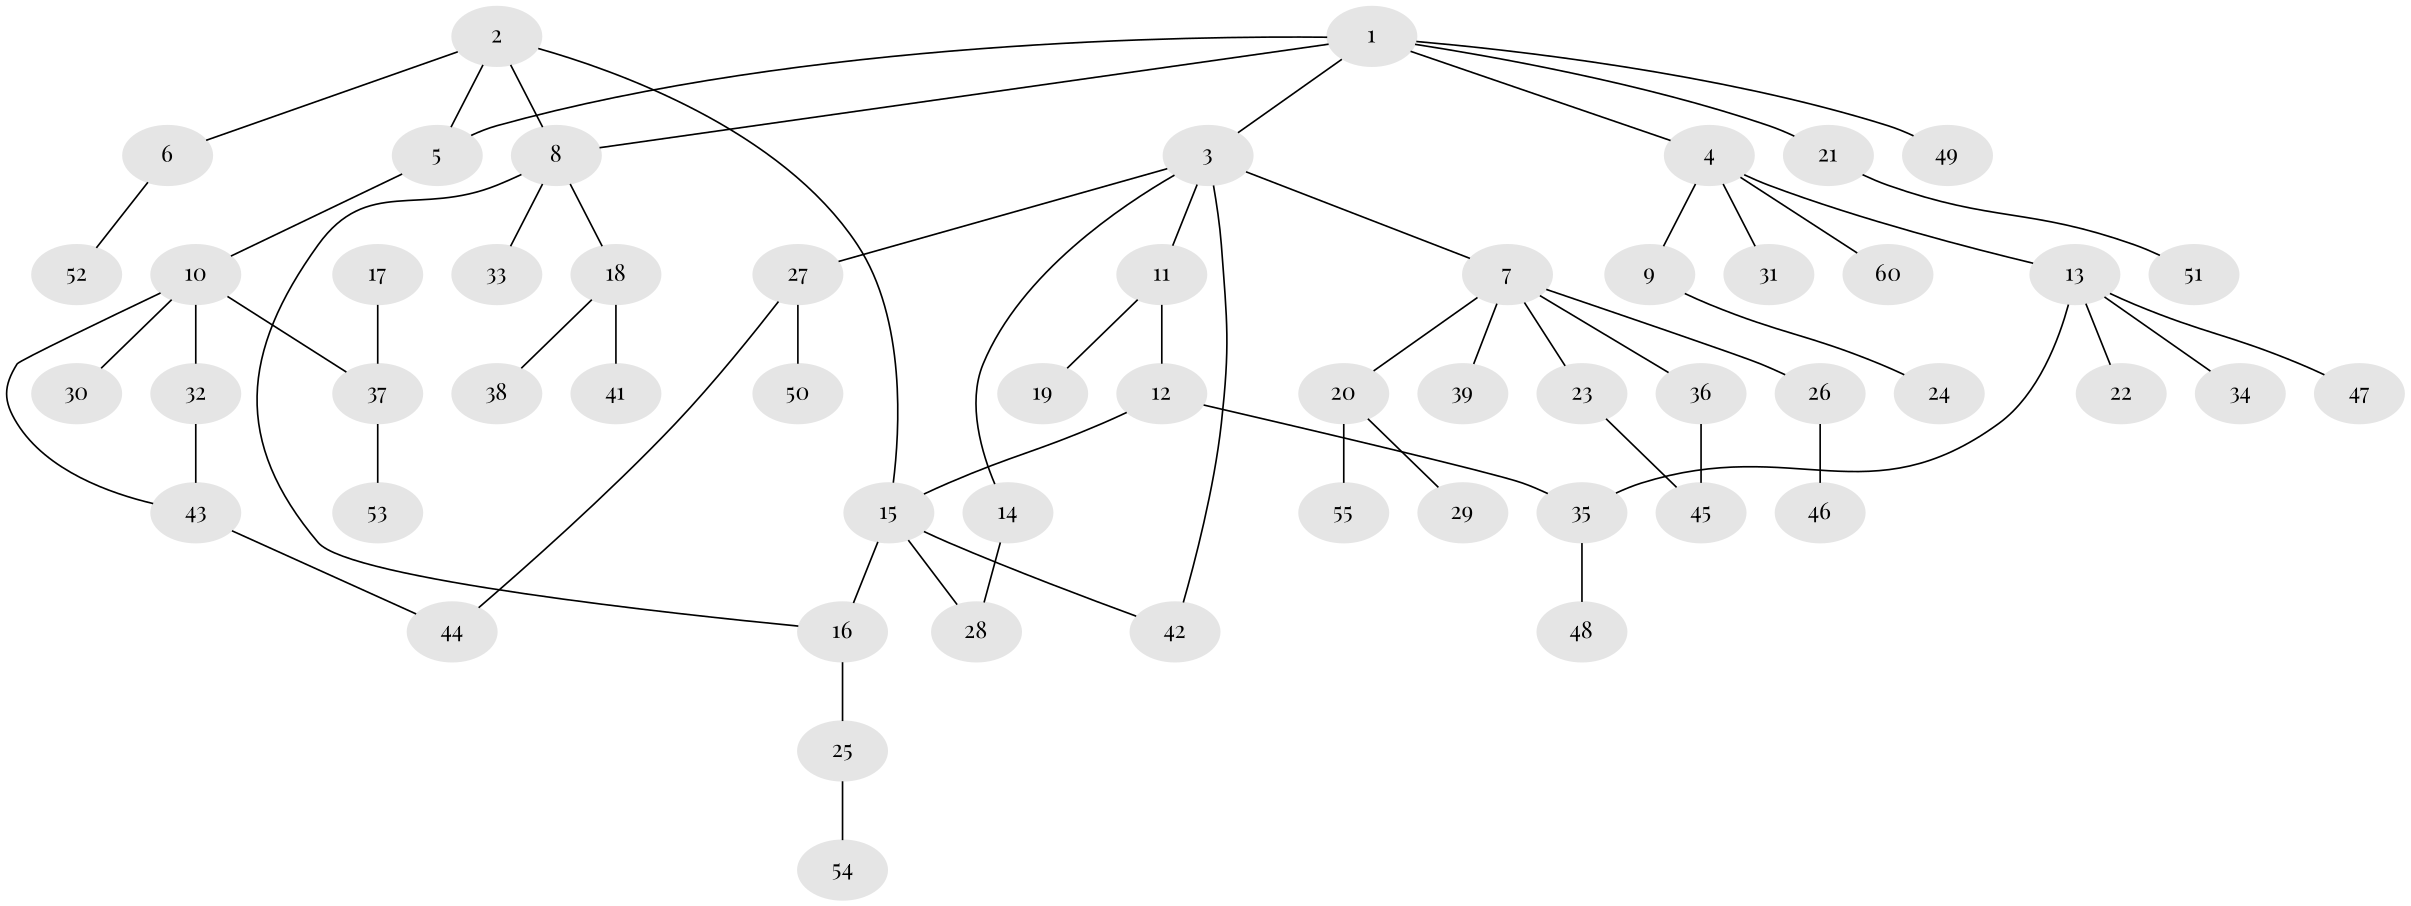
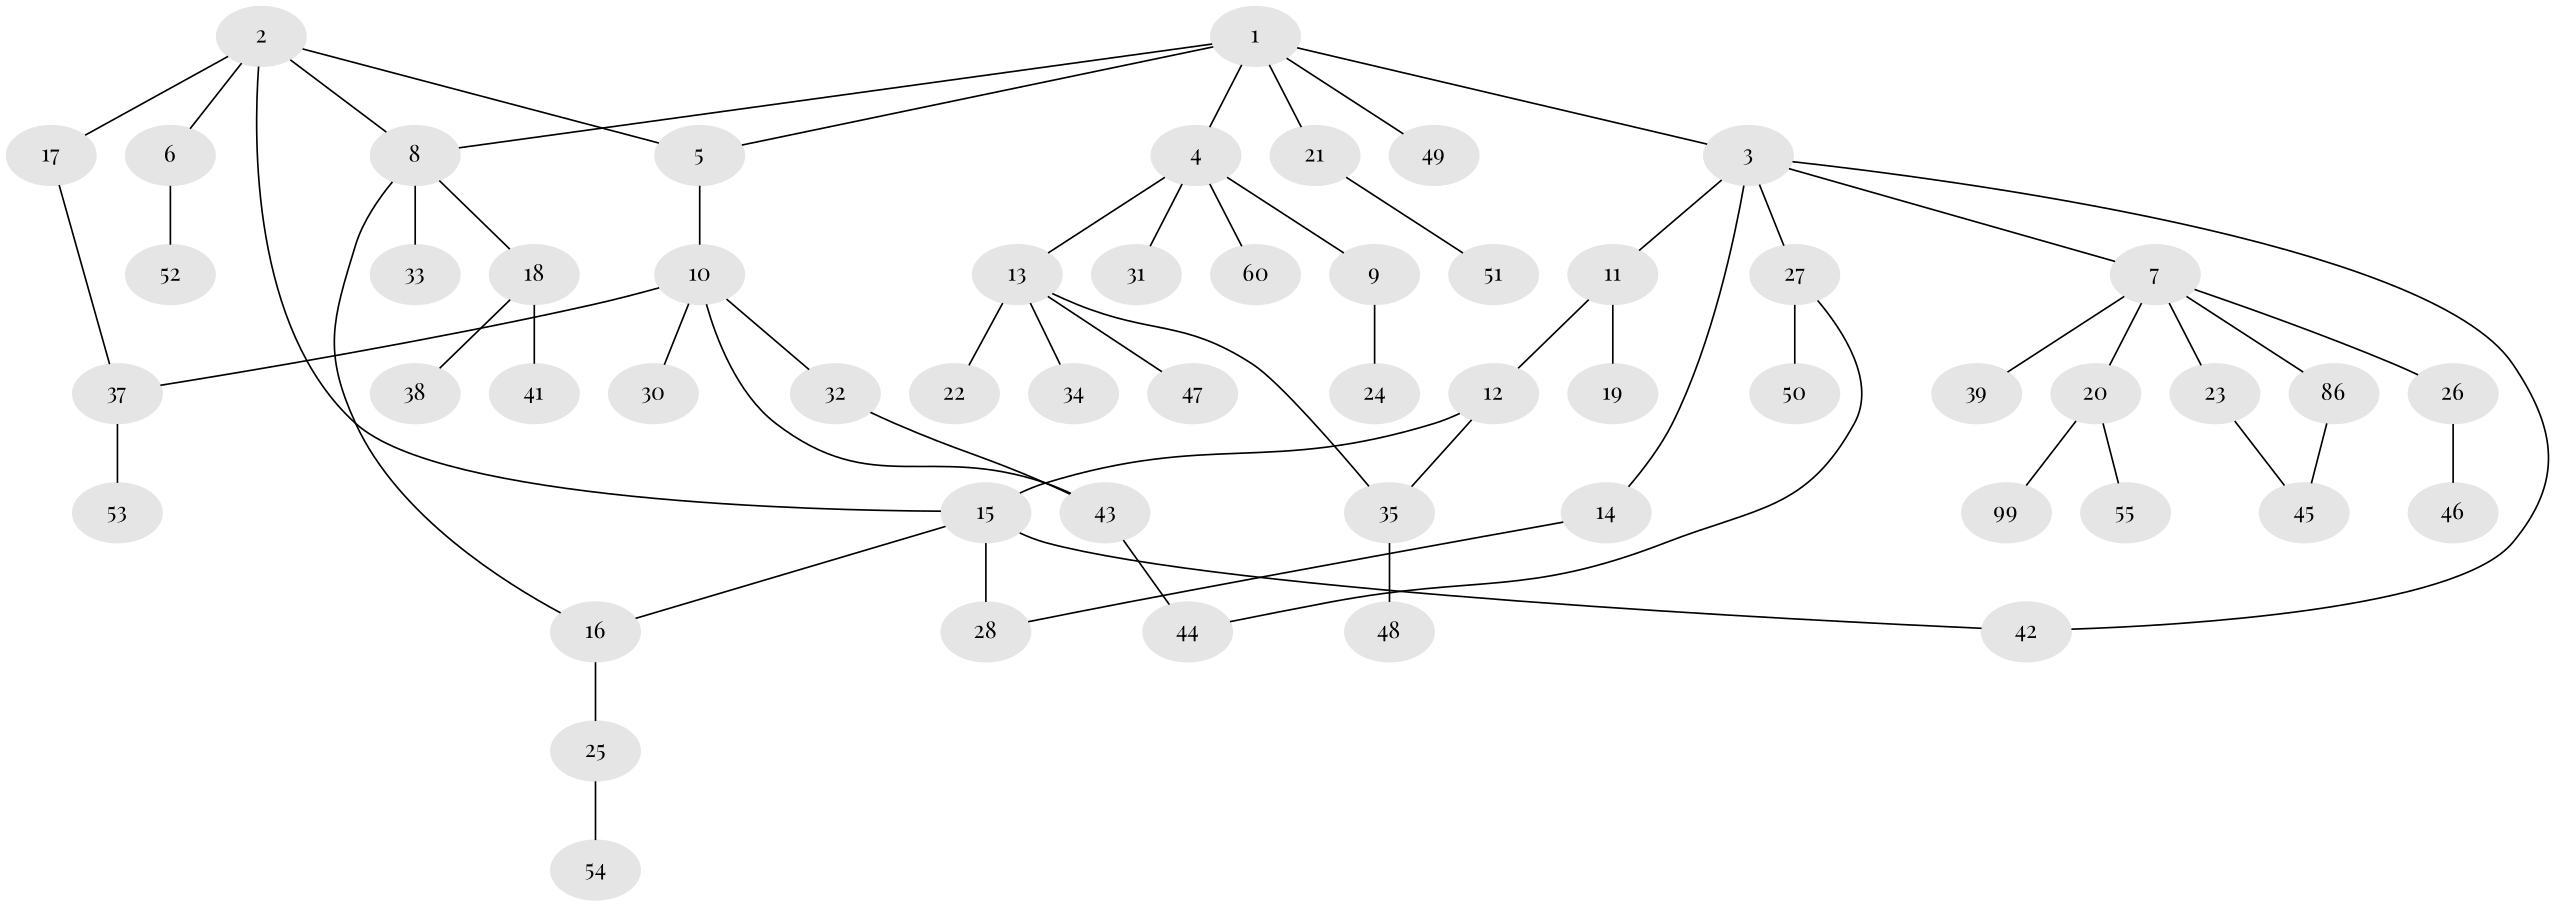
edge "2" -- "17": added
node "36": label "36" -> "86"
node "29": label "29" -> "99"
